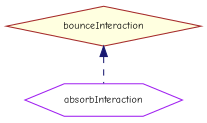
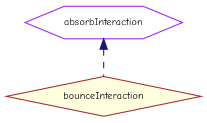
edge "absorbInteraction" -> "bounceInteraction": reversed
